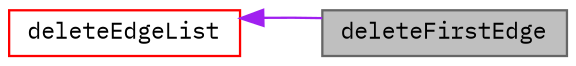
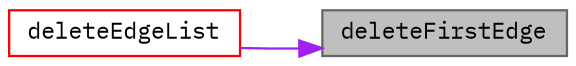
edge "deleteFirstEdge" -> "deleteEdgeList": reversed
